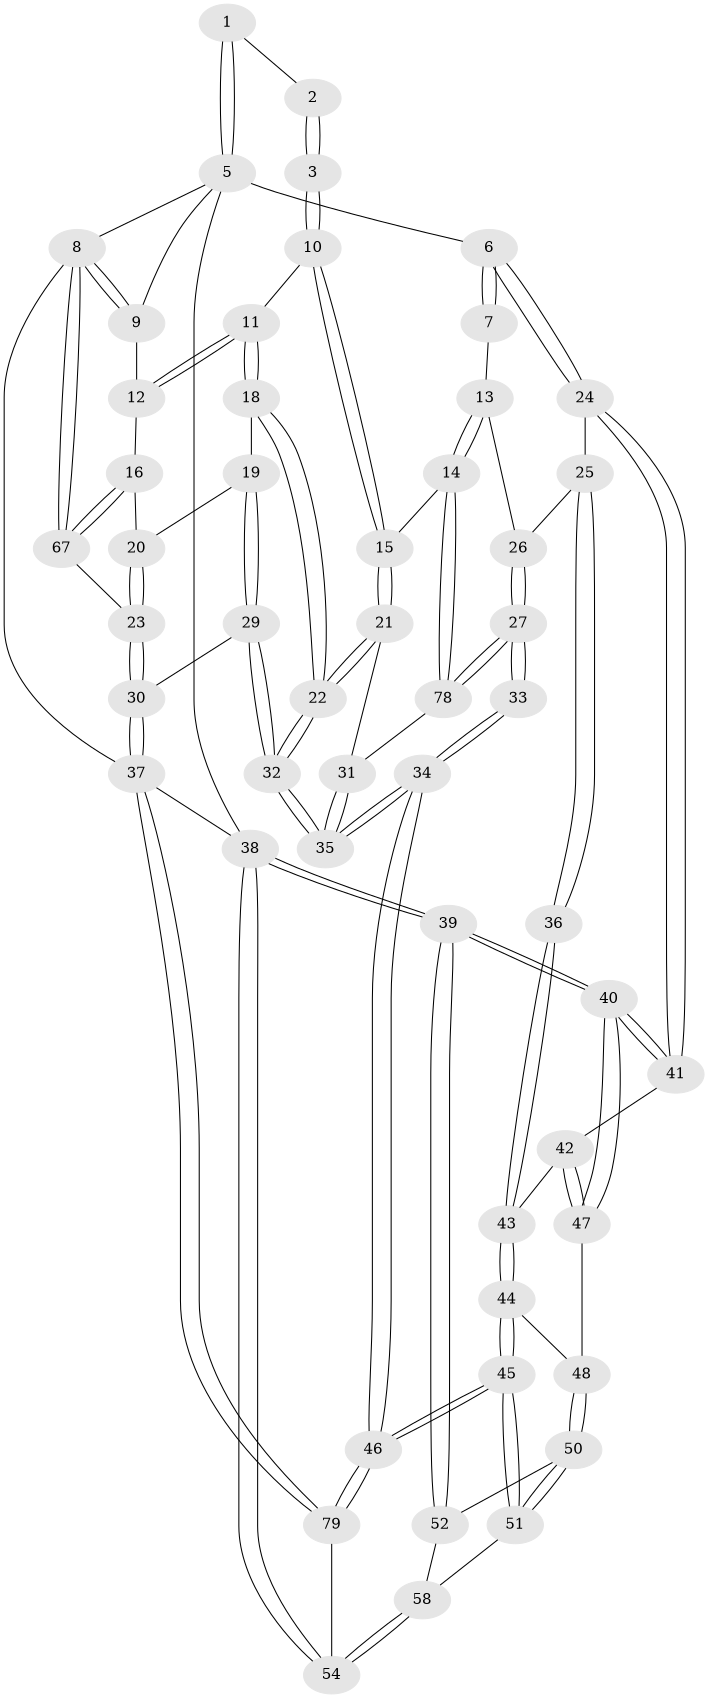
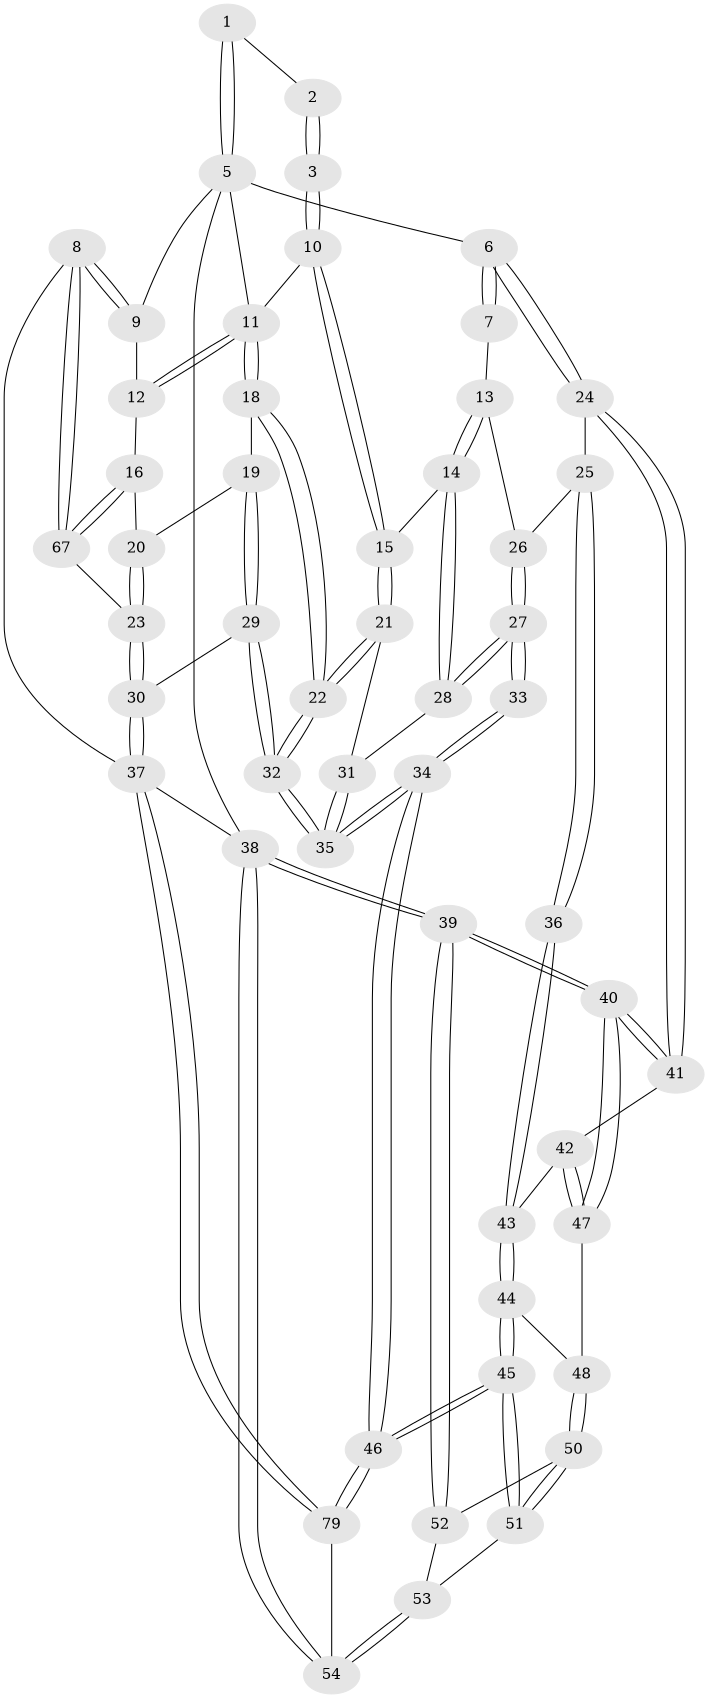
edge "5" -- "8": now "5" -- "11"
node "78": label "78" -> "28"
node "58": label "58" -> "53"
